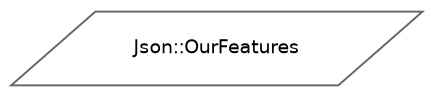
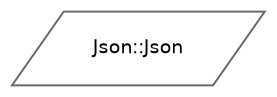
node "Json::OurFeatures": label "Json::OurFeatures" -> "Json::Json"
